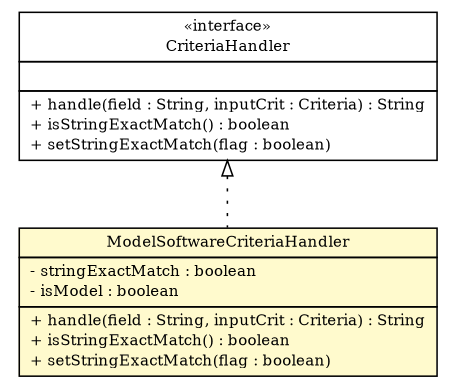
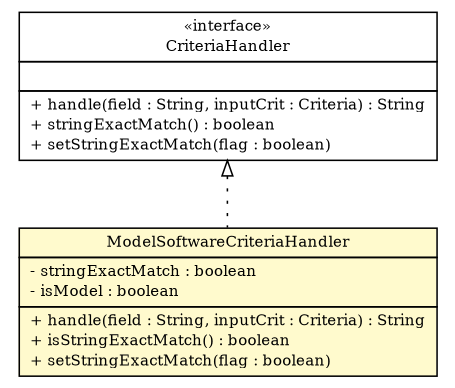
node "CriteriaHandler": text "+ isStringExactMatch() : boolean" -> "+ stringExactMatch() : boolean"
